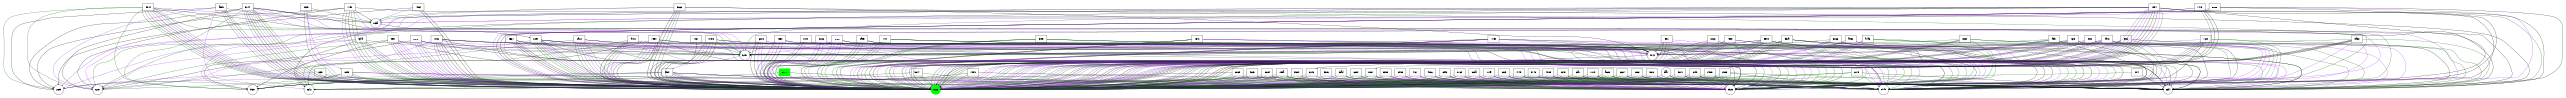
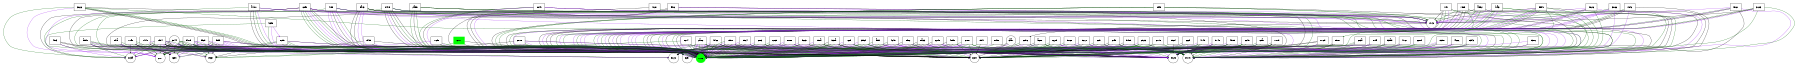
node "3044": shape box -> circle
edge "0c5a" -> "c0f9": reversed
edge "db1f" -> "9b25": added
edge "3291" -> "ff6d": reversed
edge "a992" -> "9b25": color purple -> darkgreen
edge "8d9e" -> "eb4b": now "93ec" -> "eb4b"
